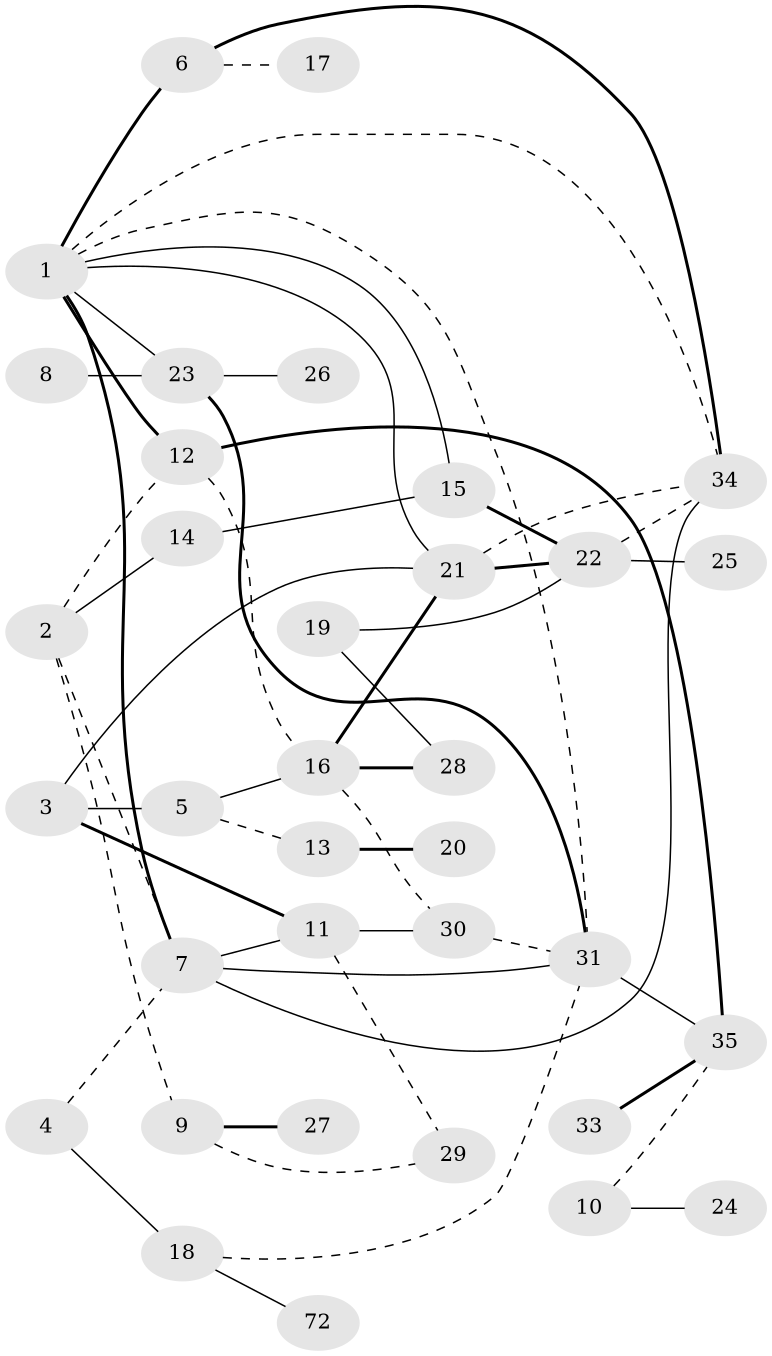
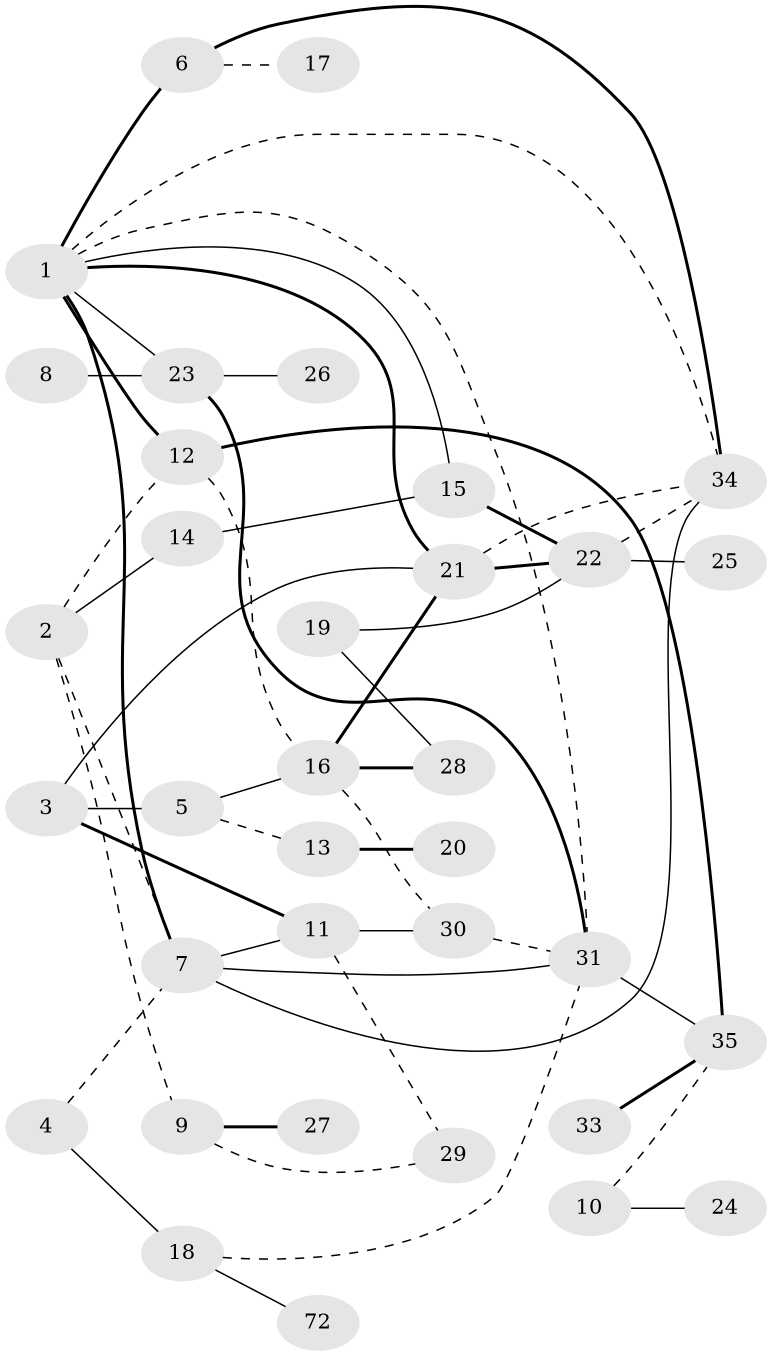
edge "1" -- "21": style solid -> bold
